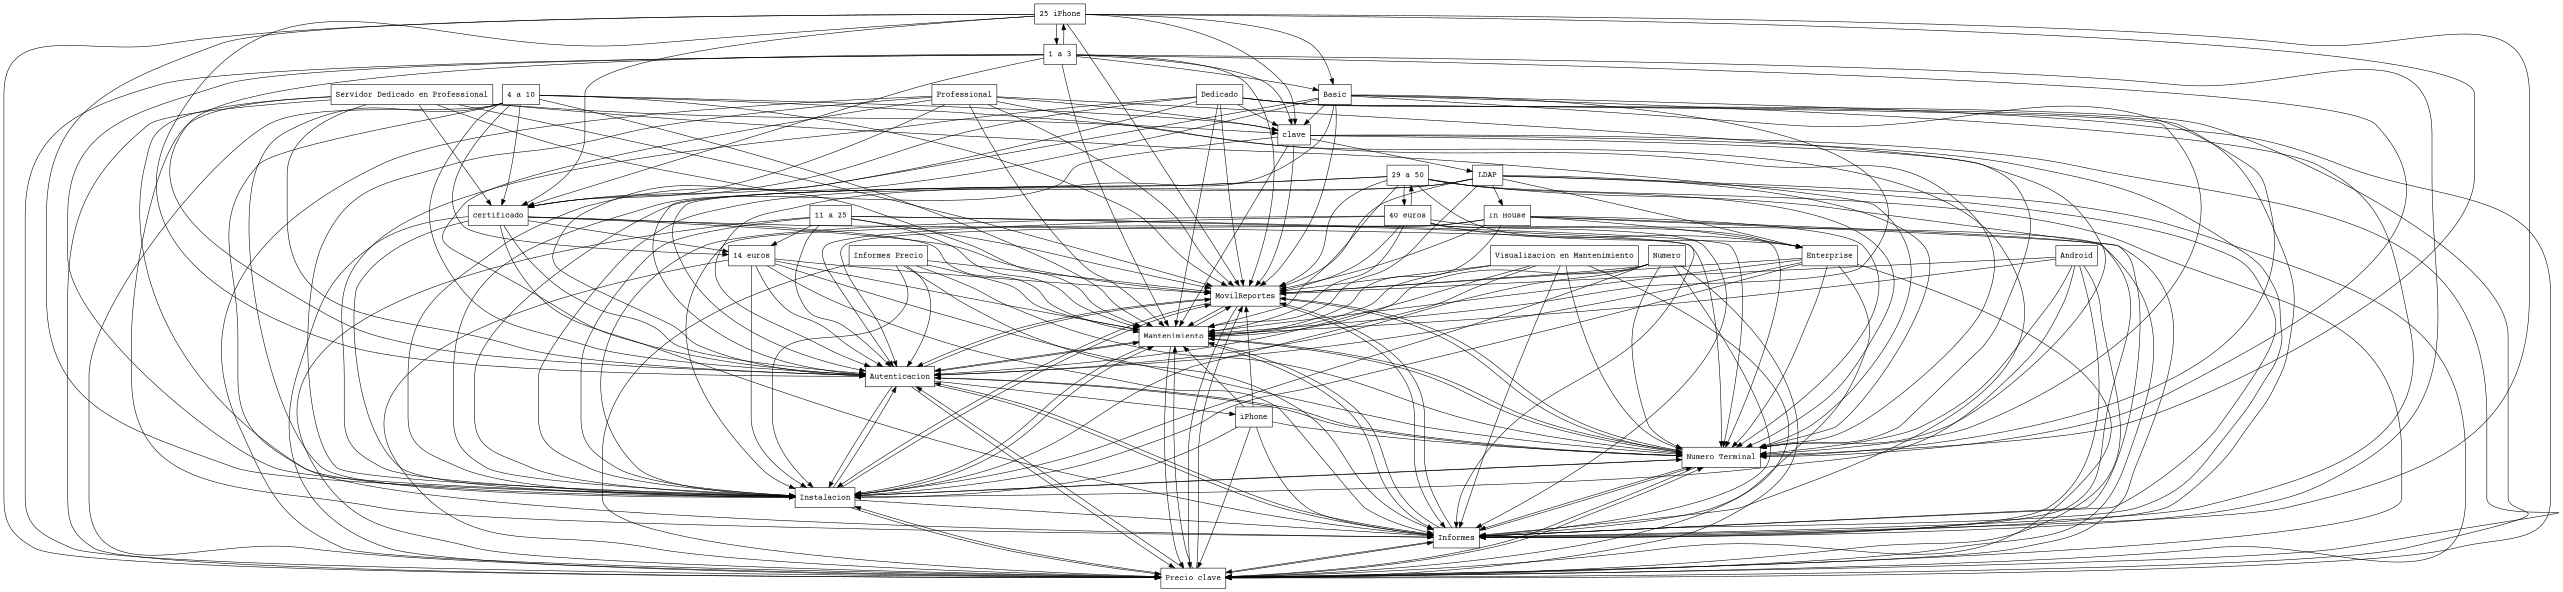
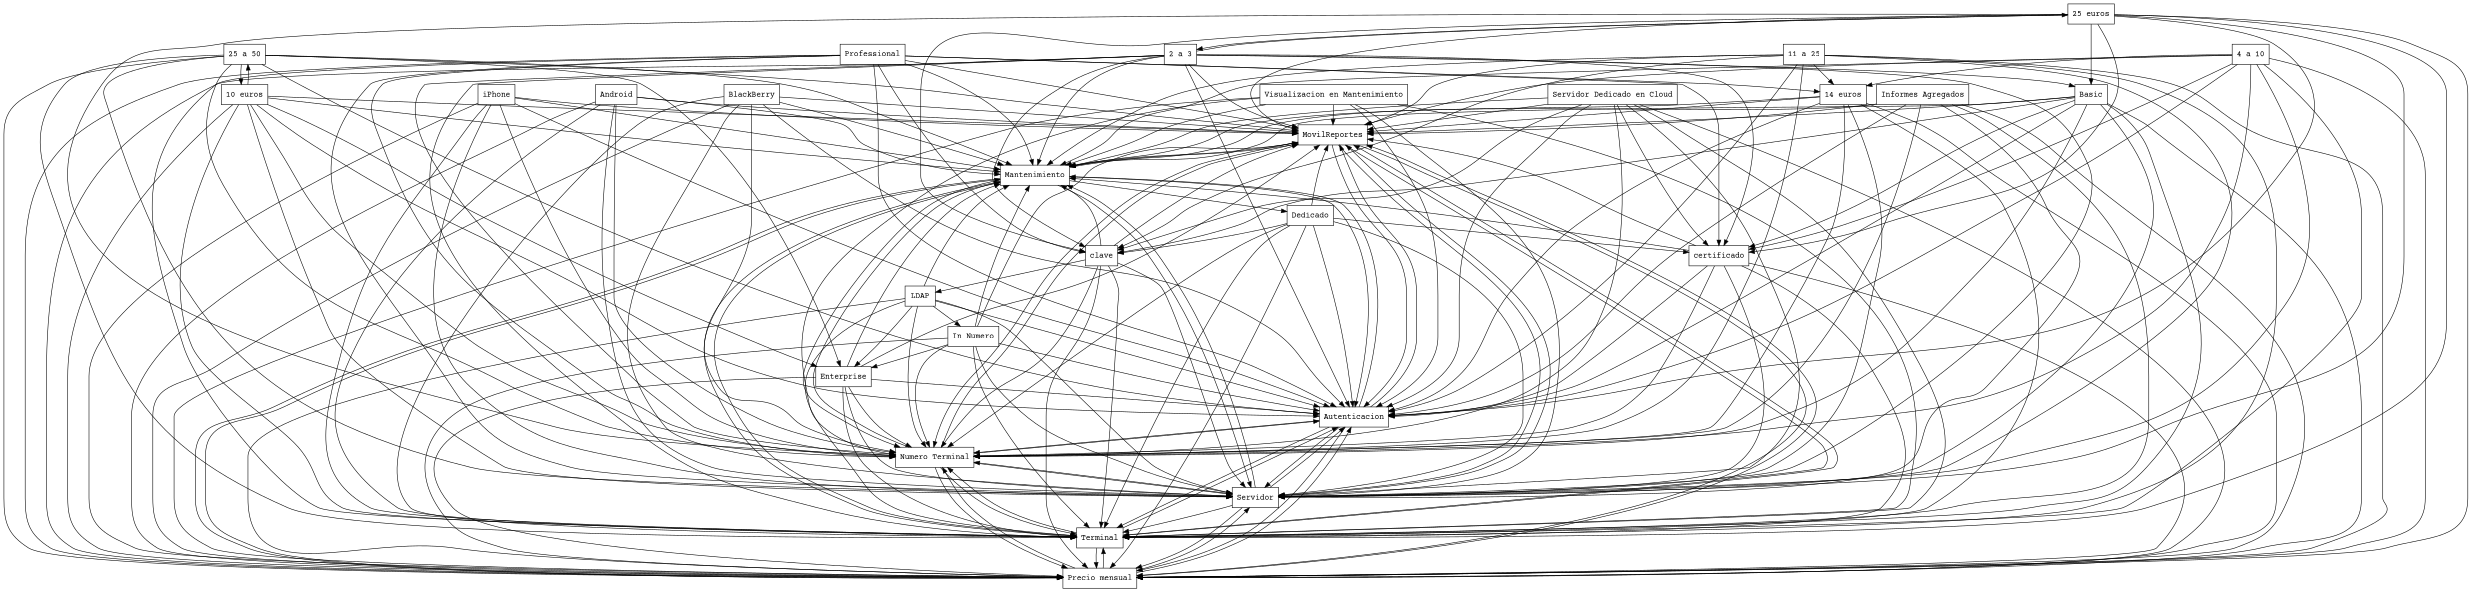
node "25 iPhone": label "25 iPhone" -> "25 euros"
node "1 a 3": label "1 a 3" -> "2 a 3"
node "Servidor Dedicado en Professional": label "Servidor Dedicado en Professional" -> "Servidor Dedicado en Cloud"
edge "4 a 10" -> "clave": now "11 a 25" -> "clave"
node "29 a 50": label "29 a 50" -> "25 a 50"
edge "LDAP" -> "MovilReportes": removed
edge "Dedicado" -> "Mantenimiento": reversed
node "40 euros": label "40 euros" -> "10 euros"
node "In House": label "In House" -> "In Numero"
edge "certificado" -> "14 euros": now "Professional" -> "14 euros"
node "Informes Precio": label "Informes Precio" -> "Informes Agregados"
node "Numero": label "Numero" -> "BlackBerry"
edge "Autenticacion" -> "iPhone": reversed
node "Instalacion": label "Instalacion" -> "Servidor"
node "Informes": label "Informes" -> "Terminal"
node "Precio clave": label "Precio clave" -> "Precio mensual"
